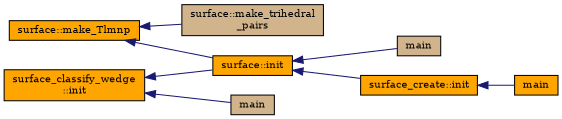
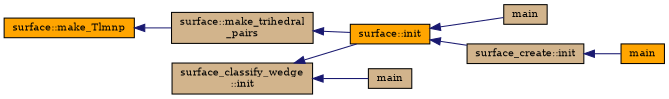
edge "surface::init" -> "surface::make_Tlmnp": now "surface::init" -> "surface::make_trihedral _pairs"
node "surface_classify_wedge ::init": fillcolor orange -> tan
node "surface_create::init": fillcolor orange -> tan
